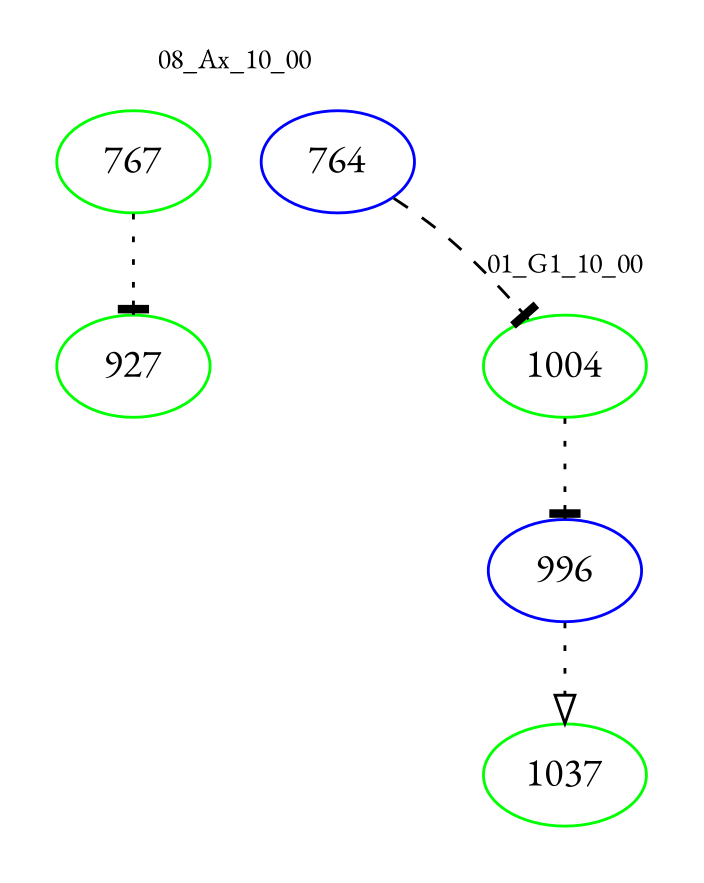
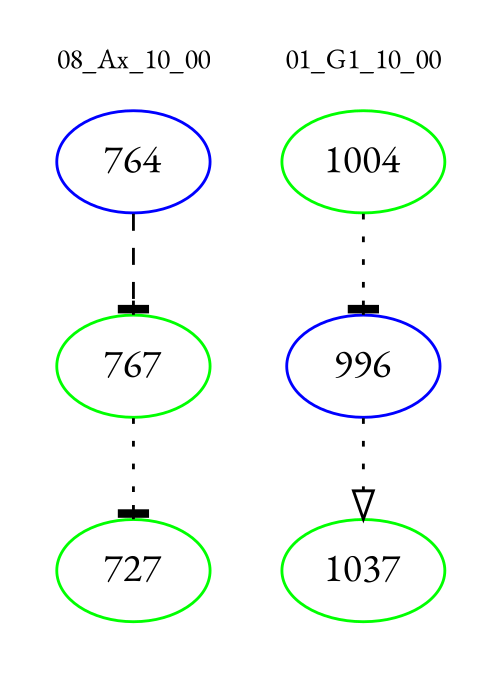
edge "764" -> "1004": now "764" -> "767"
node "927": label "927" -> "727"
